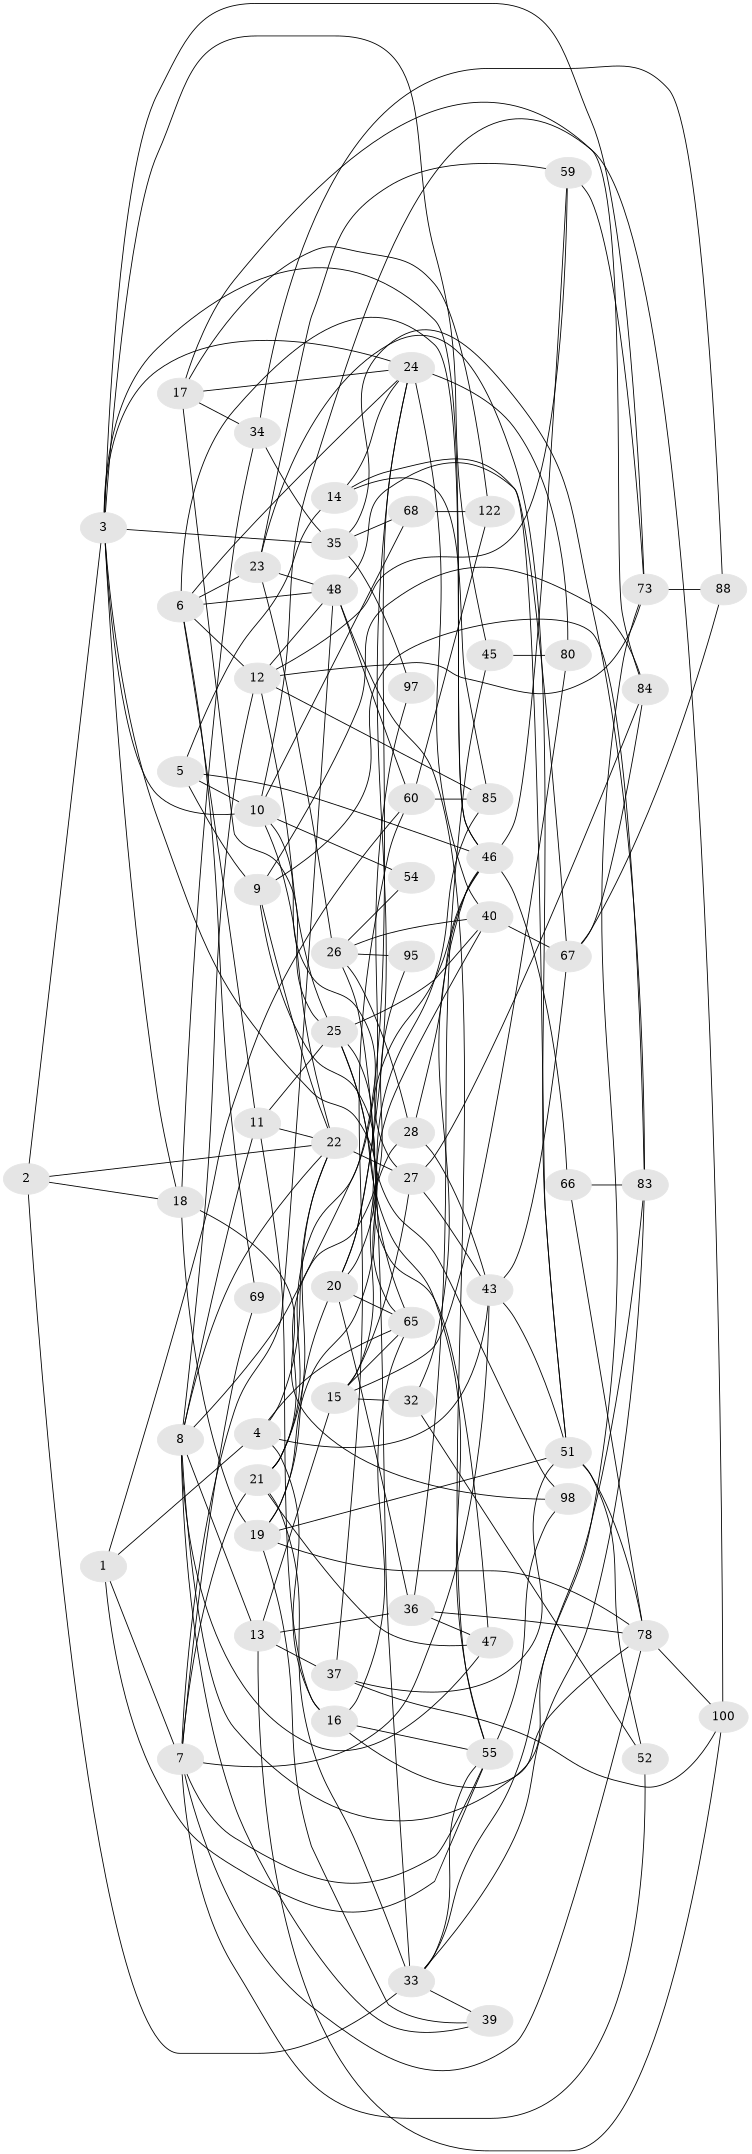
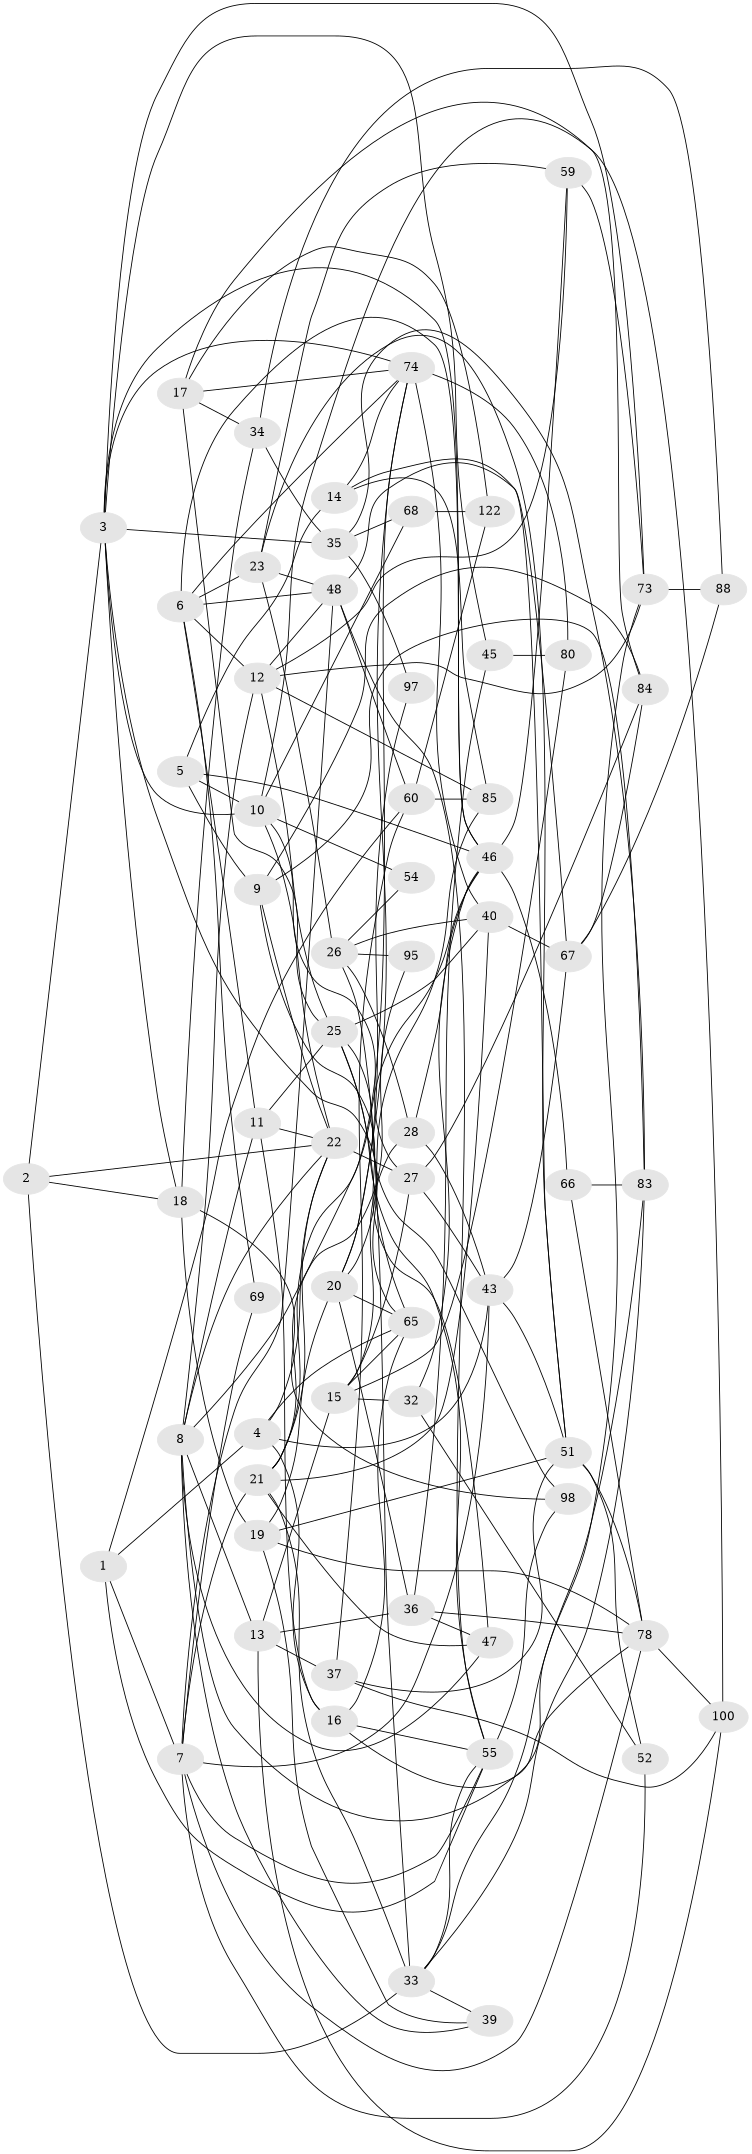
node "24": label "24" -> "74"
edge "40" -- "19": now "40" -- "21"
